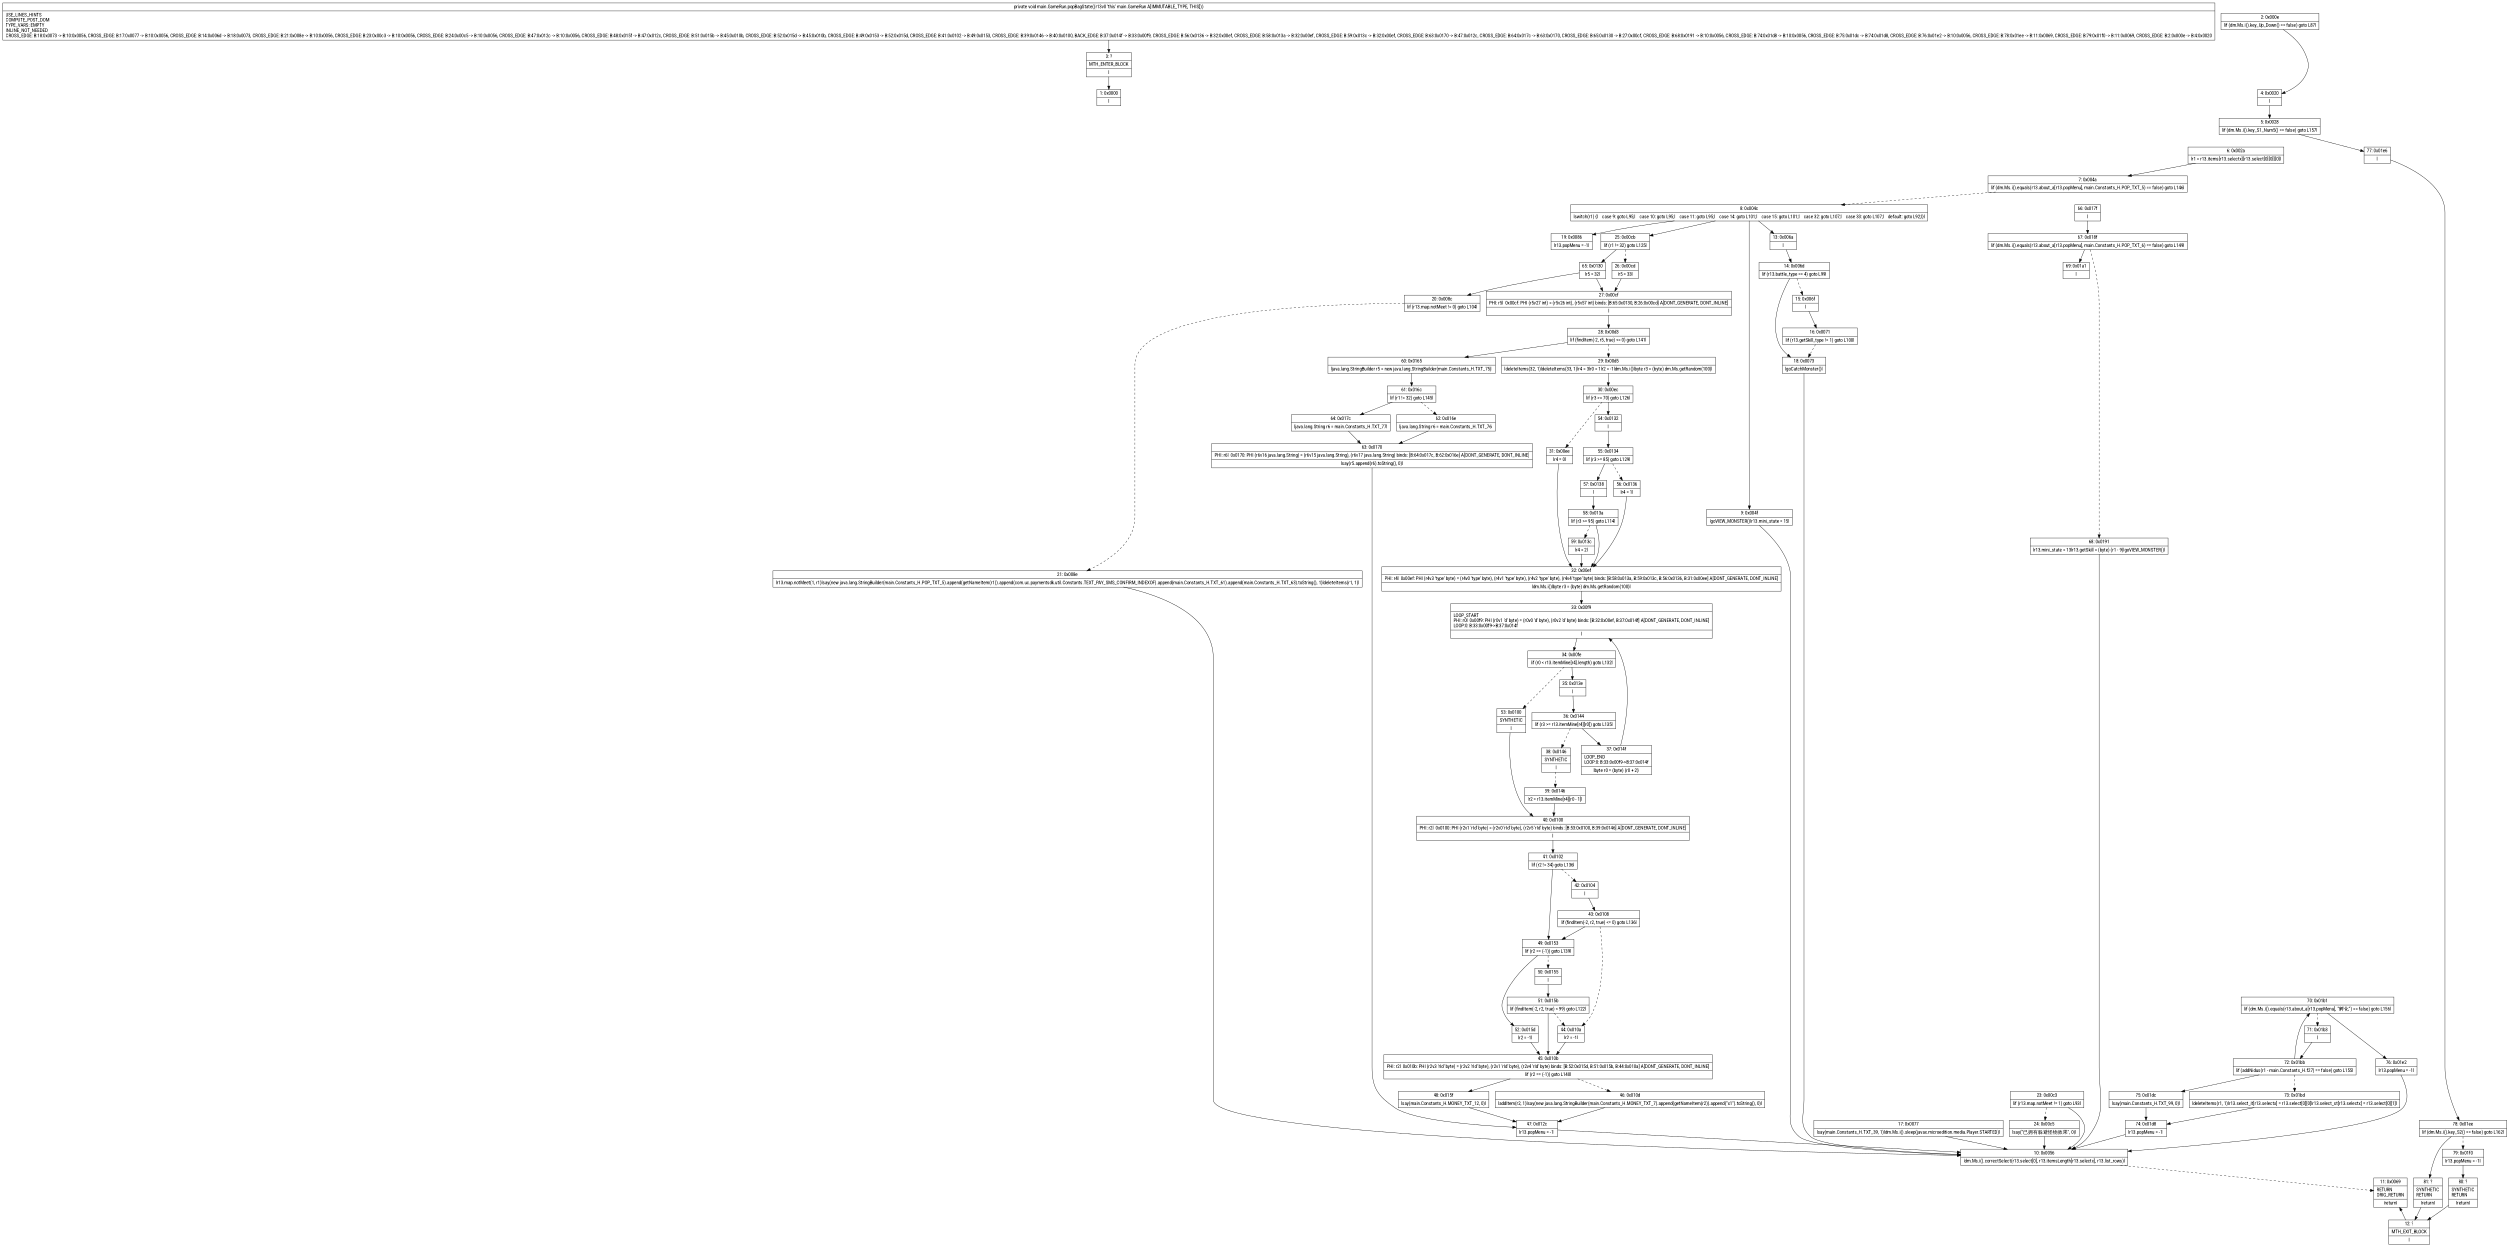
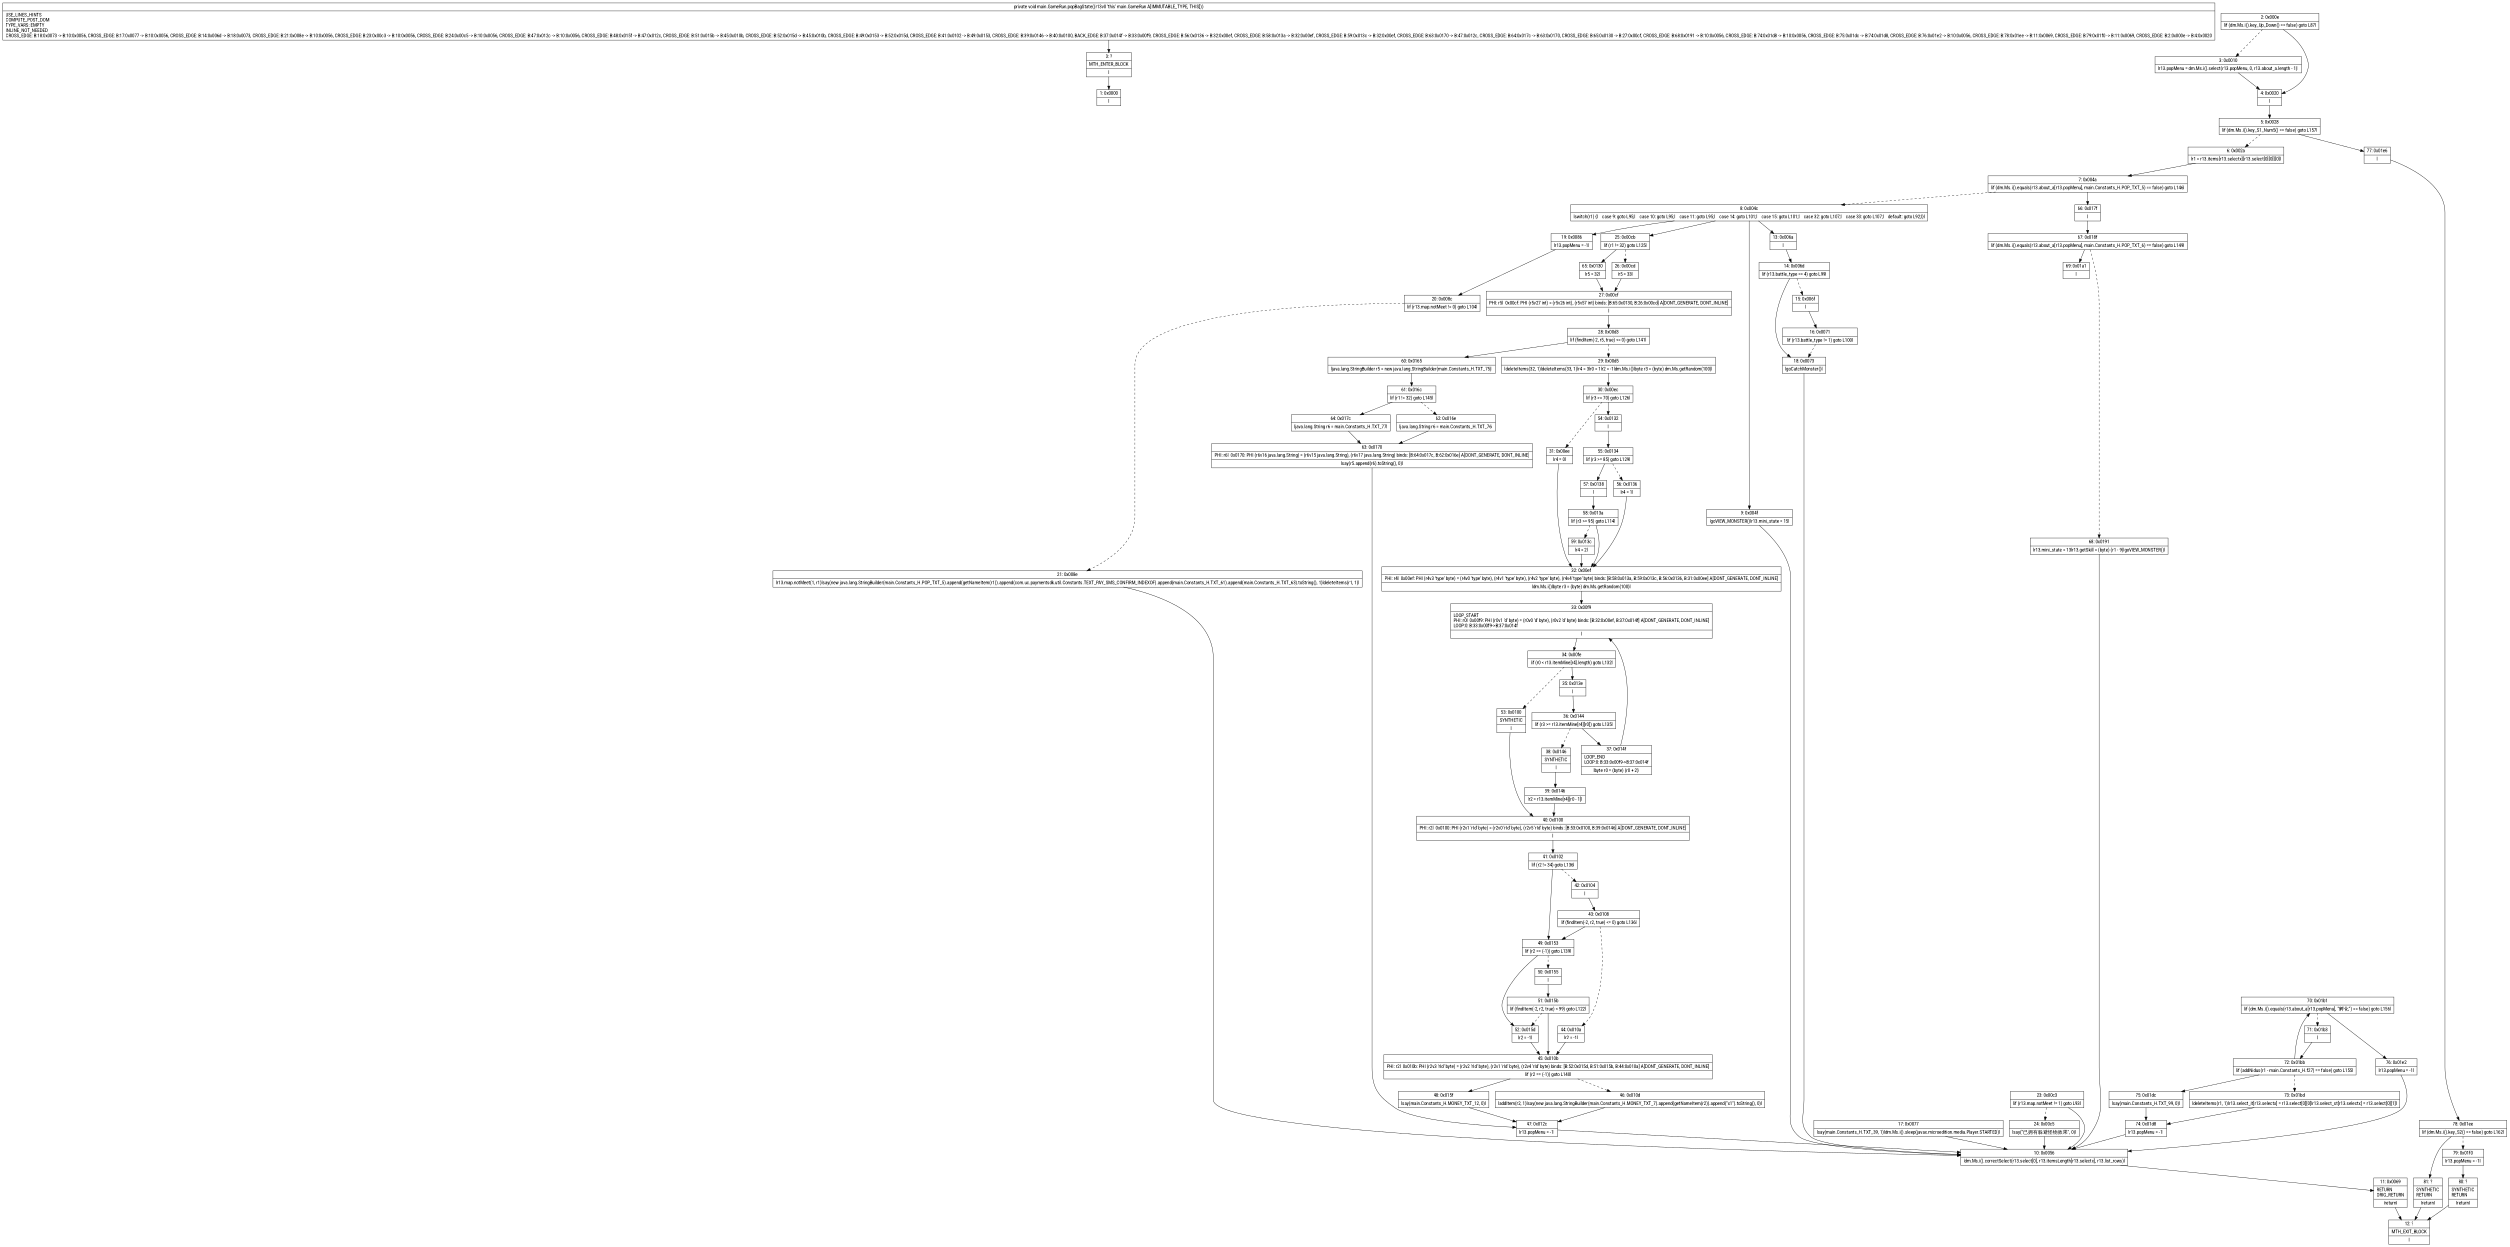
node "3: 0x0010": added
edge "5: 0x0028" -> "6: 0x002a": added
edge "7: 0x004a" -> "66: 0x017f": added
edge "65: 0x0130" -> "20: 0x008c": now "19: 0x0086" -> "20: 0x008c"
node "16: 0x0071": text "lif (r13.getSkill_type != 1) goto L100l" -> "lif (r13.battle_type != 1) goto L100l"
edge "38: 0x0146" -> "39: 0x0146": style dashed -> solid
edge "51: 0x015b" -> "44: 0x010a": now "51: 0x015b" -> "52: 0x015d"
edge "10: 0x0056" -> "11: 0x0069": style dashed -> solid
edge "12: ?" -> "11: 0x0069": reversed
